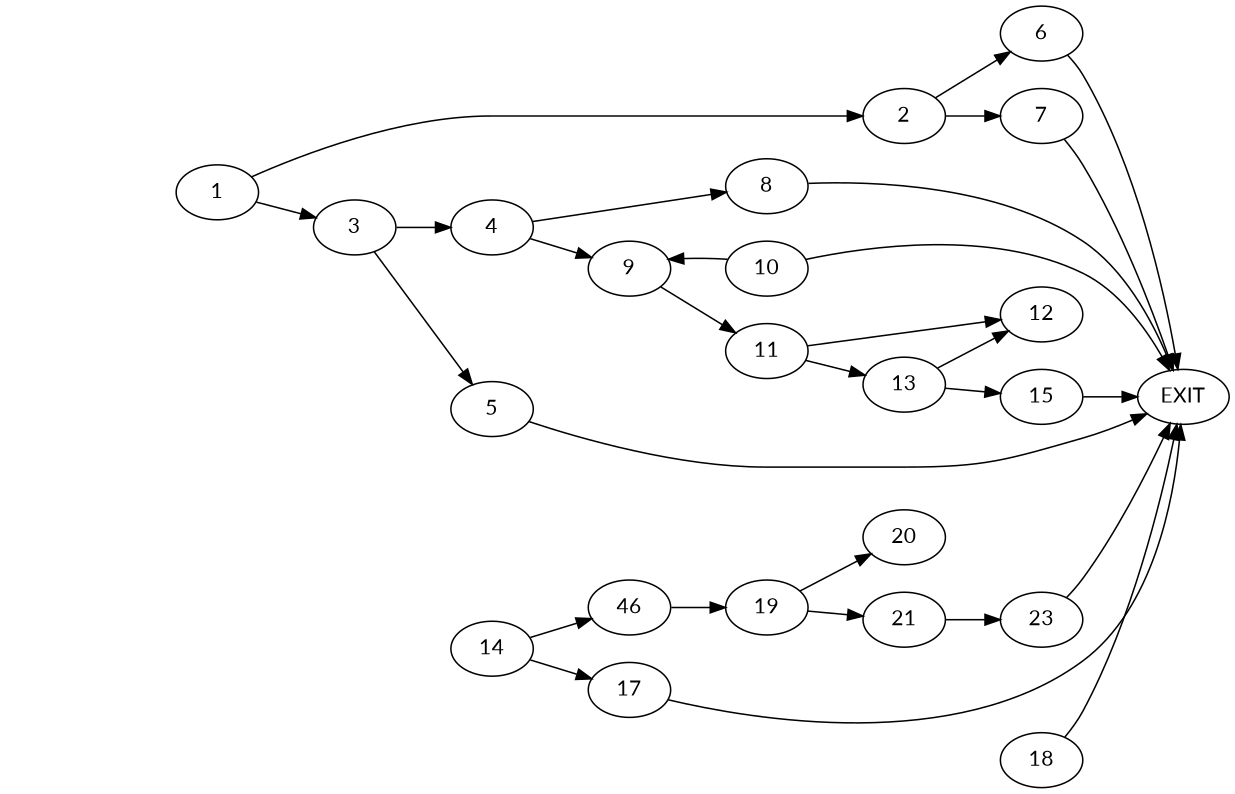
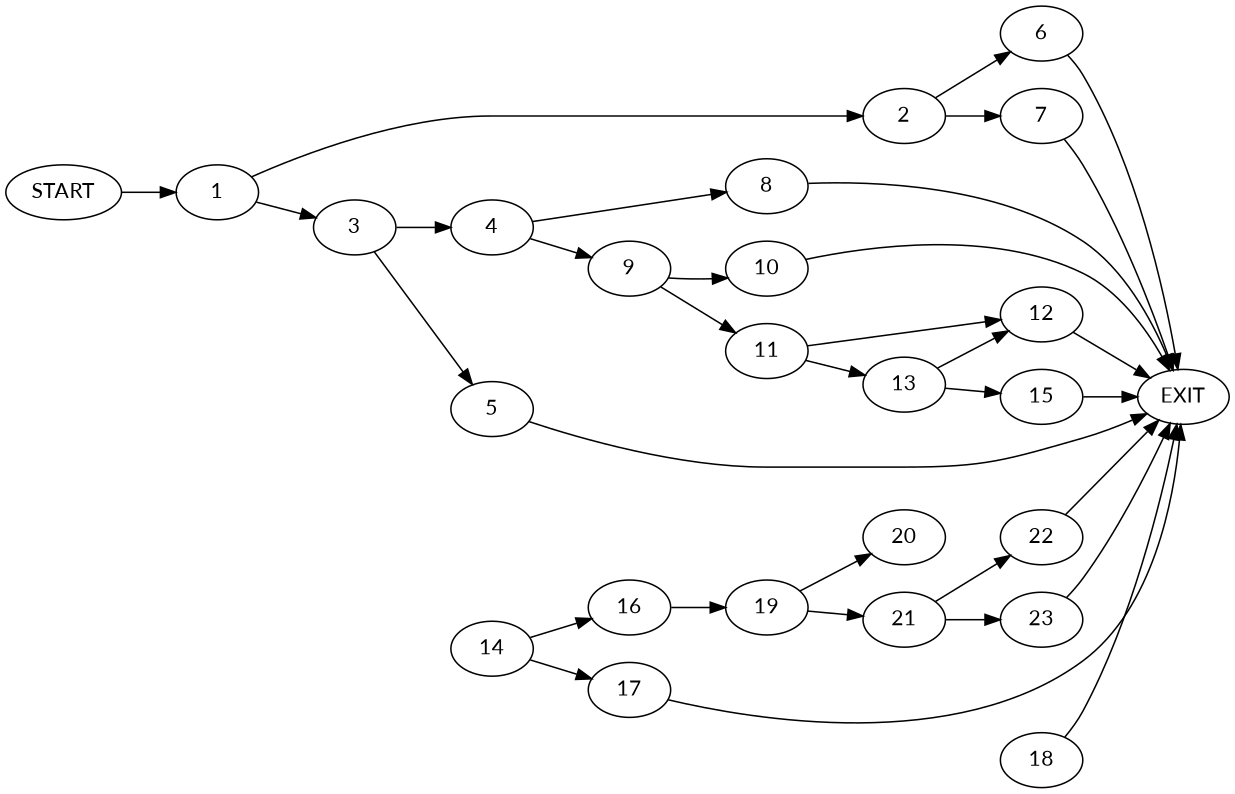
node "START": added
edge "10" -> "9": reversed
edge "12" -> "EXIT": added
node "22": added
node "46": label "46" -> "16"
